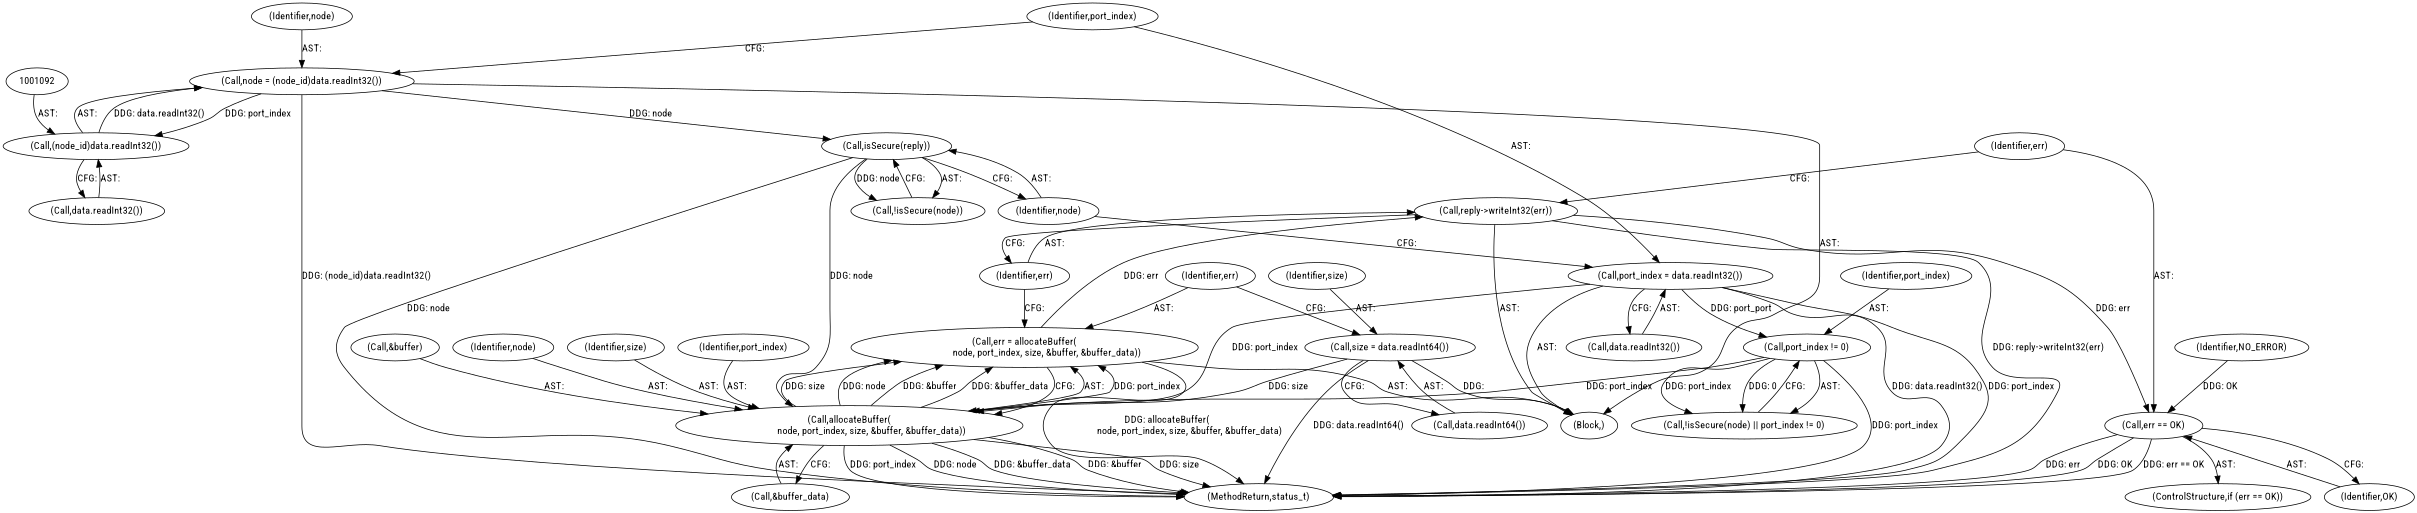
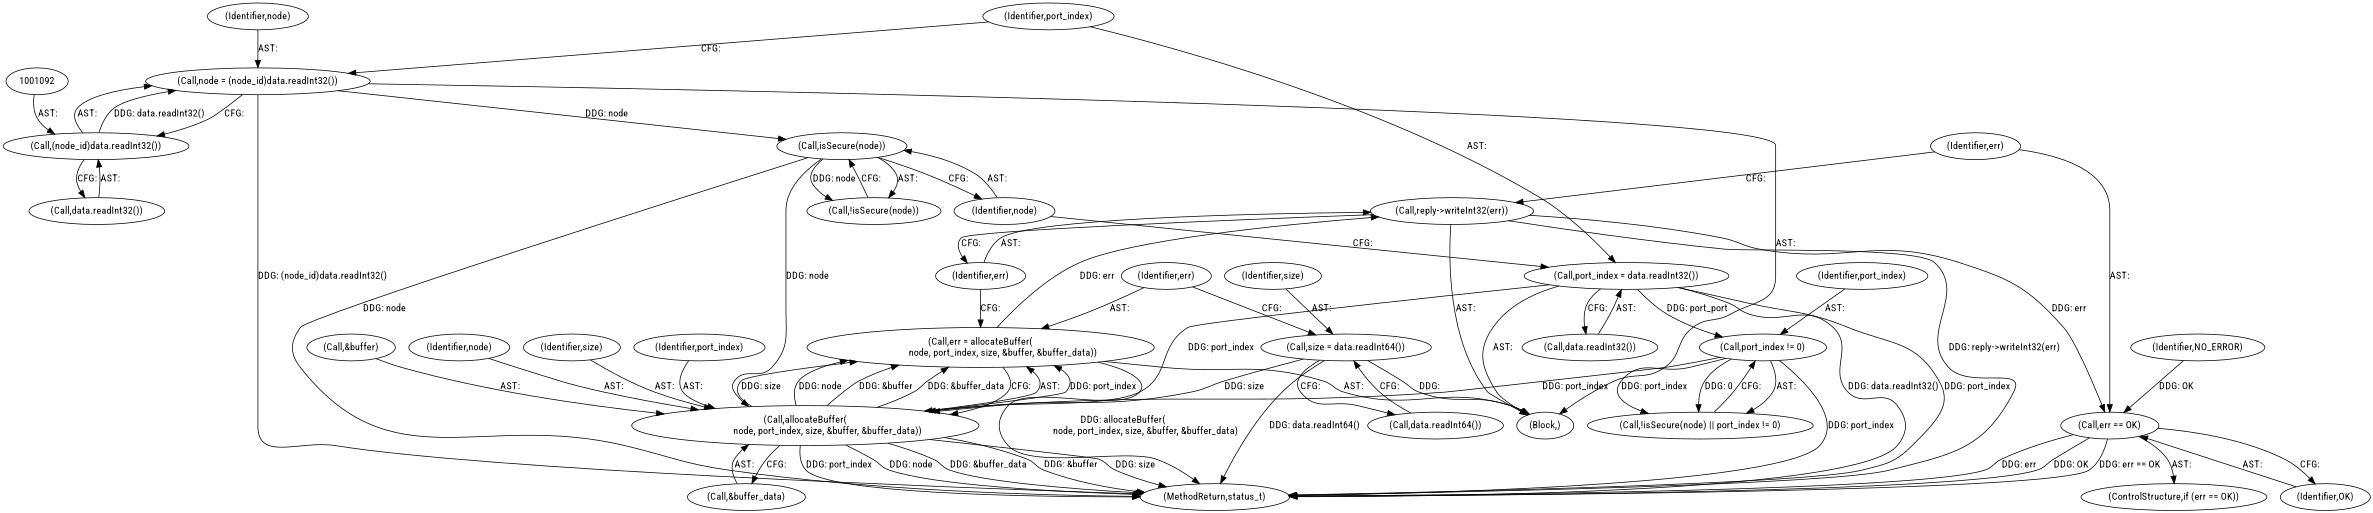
edge "(Call,node = (node_id)data.readInt32())" -> "(Call,(node_id)data.readInt32())": label "DDG: port_index" -> "CFG: "
node "(Call,isSecure(reply))": label "(Call,isSecure(reply))" -> "(Call,isSecure(node))"
edge "(Call,data.readInt64())" -> "(Call,size = data.readInt64())": label "AST: " -> "CFG: "
